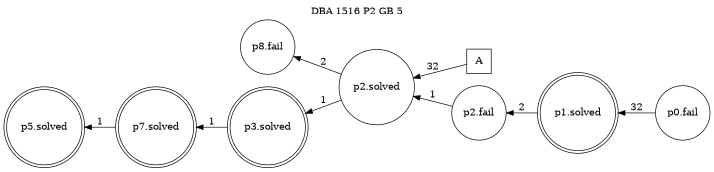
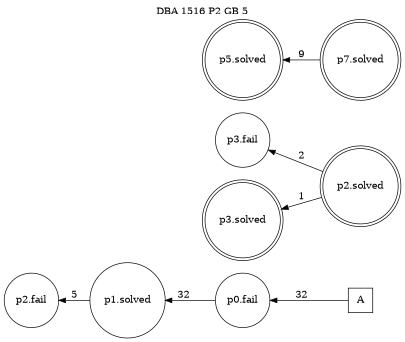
node "p8.fail": label "p8.fail" -> "p3.fail"
edge "A" -> "p2.solved": now "A" -> "p0.fail"
node "p2.solved": shape circle -> doublecircle
edge "p2.fail" -> "p2.solved": removed, label "1"
edge "p1.solved" -> "p2.fail": label "2" -> "5"
node "p1.solved": shape doublecircle -> circle
edge "p7.solved" -> "p5.solved": label "1" -> "9"
edge "p3.solved" -> "p7.solved": removed, label "1"
